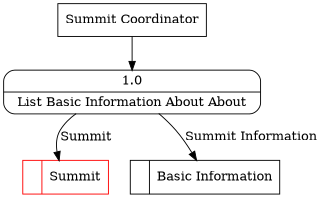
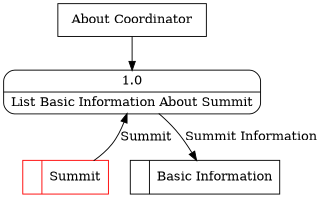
node "Summit Coordinator": label "Summit Coordinator" -> "About Coordinator"
node "1.0": text "List Basic Information About About" -> "List Basic Information About Summit"
edge "1.0" -> "Summit": reversed
